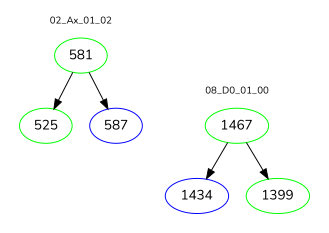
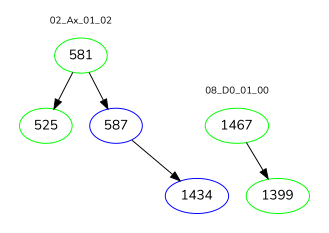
edge "1467" -> "1434": now "587" -> "1434"
